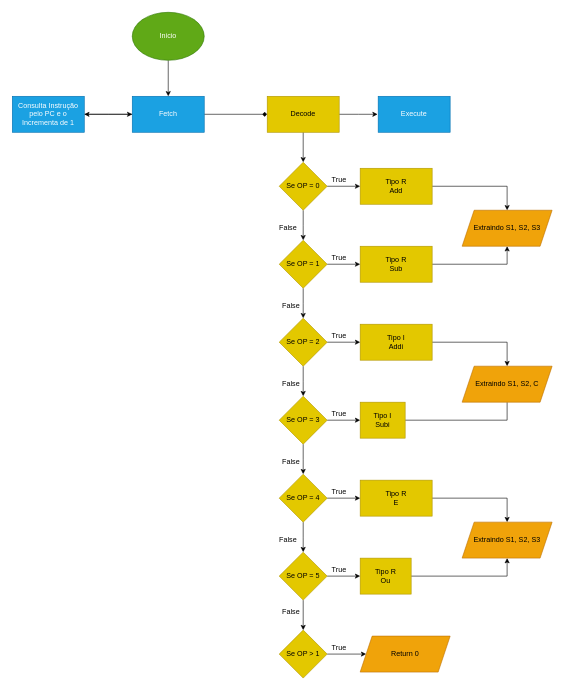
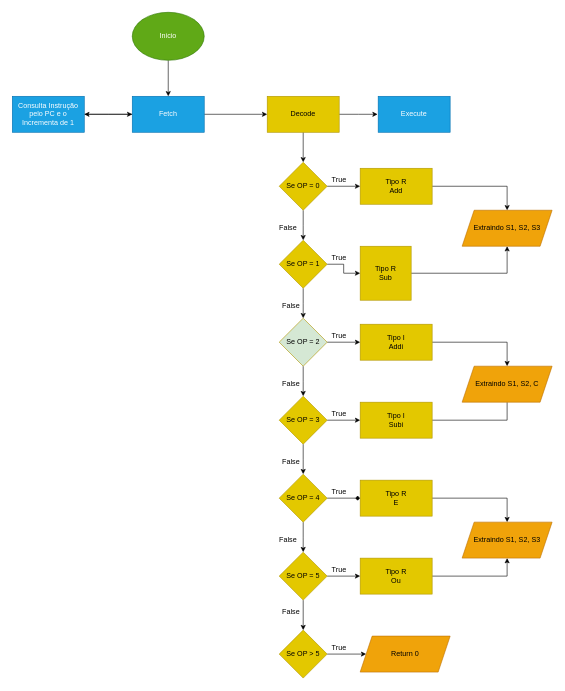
edge "Fetch" -> "Decode": arrowhead diamond -> classic
node "Tipo R Sub": size 72x36 -> 51x54
node "Se OP = 2": fillcolor #e3c800 -> #d5e8d4
node "Tipo I Subi": size 45x36 -> 72x36
edge "Se OP = 4" -> "Tipo R E": arrowhead classic -> diamond
node "Tipo R Ou": size 51x36 -> 72x36
node "Se OP > 1": label "Se OP > 1" -> "Se OP > 5"
